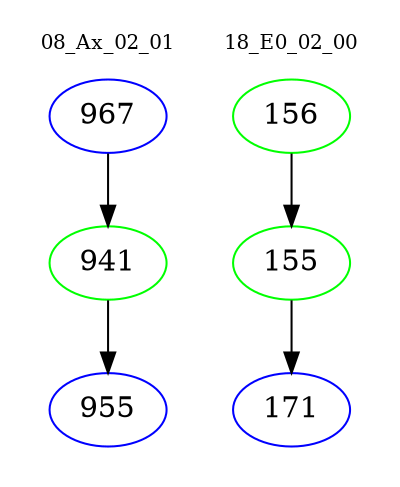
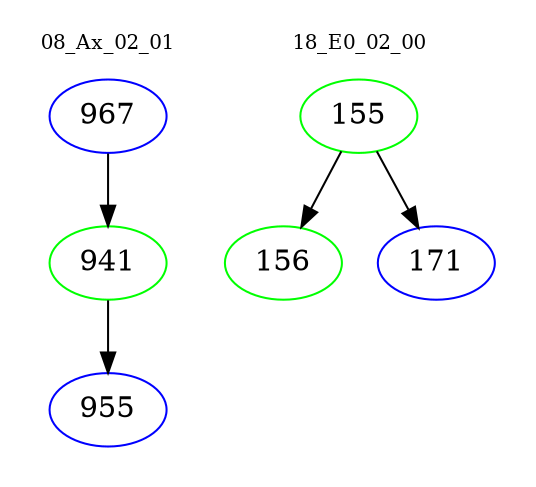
edge "156" -> "155": reversed
